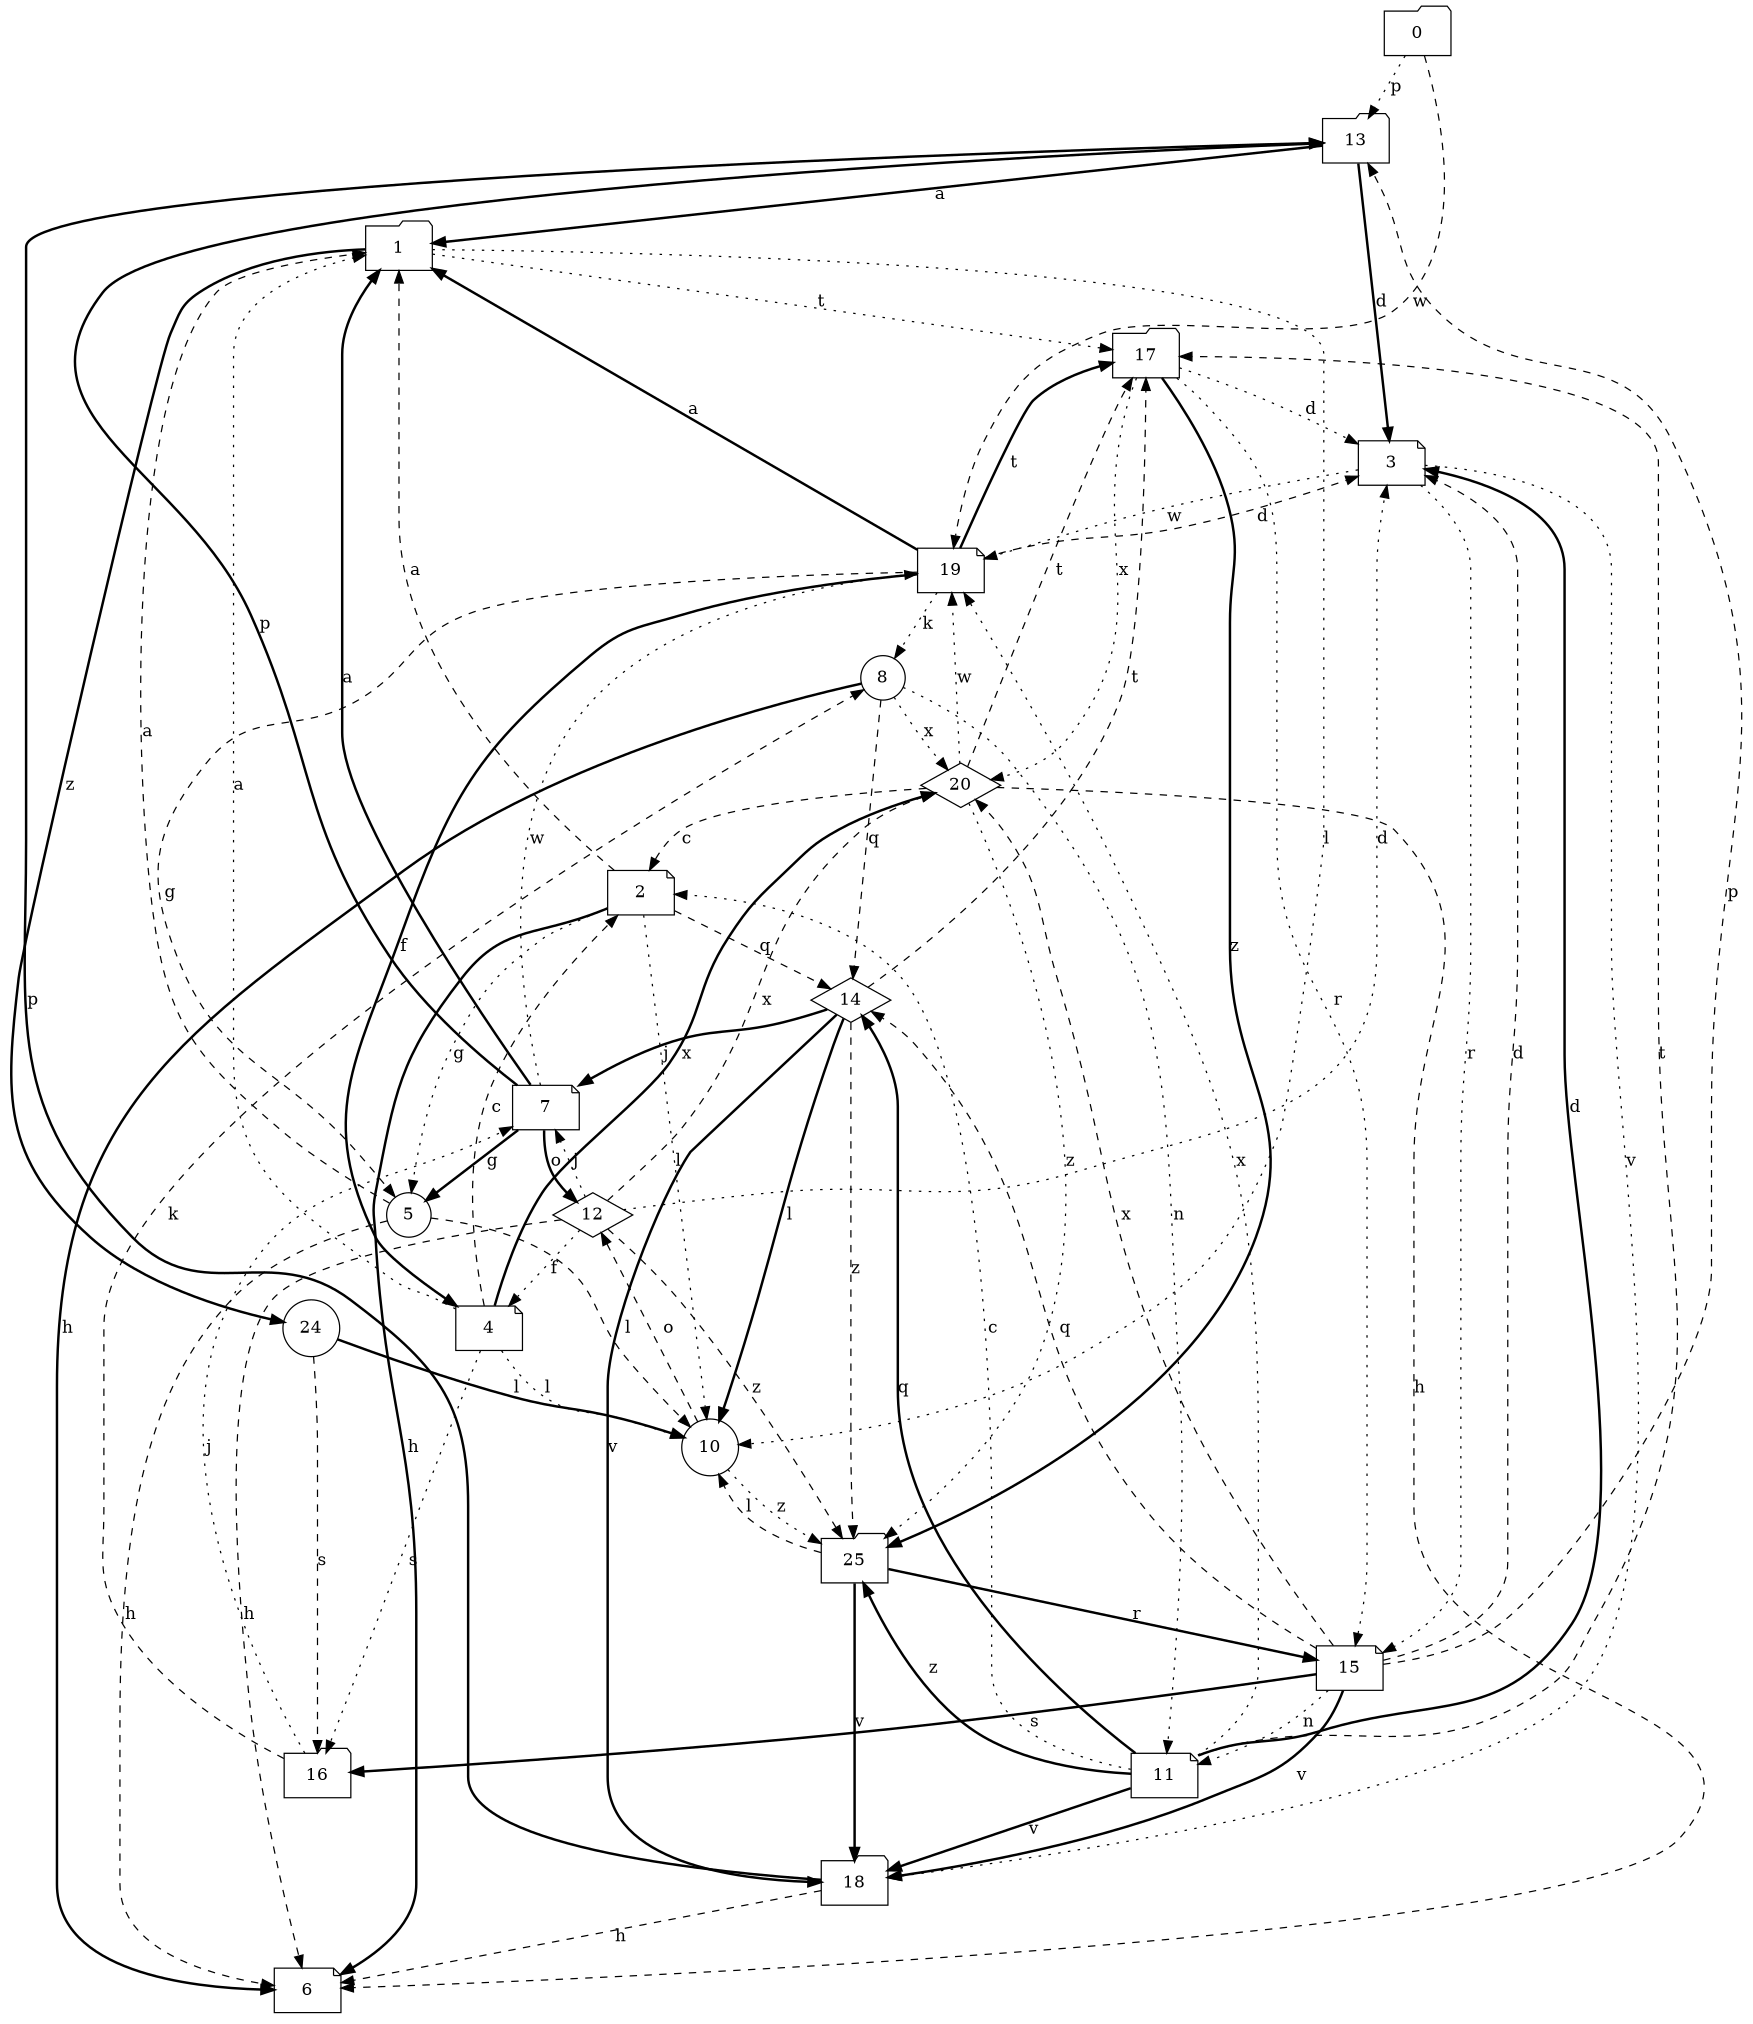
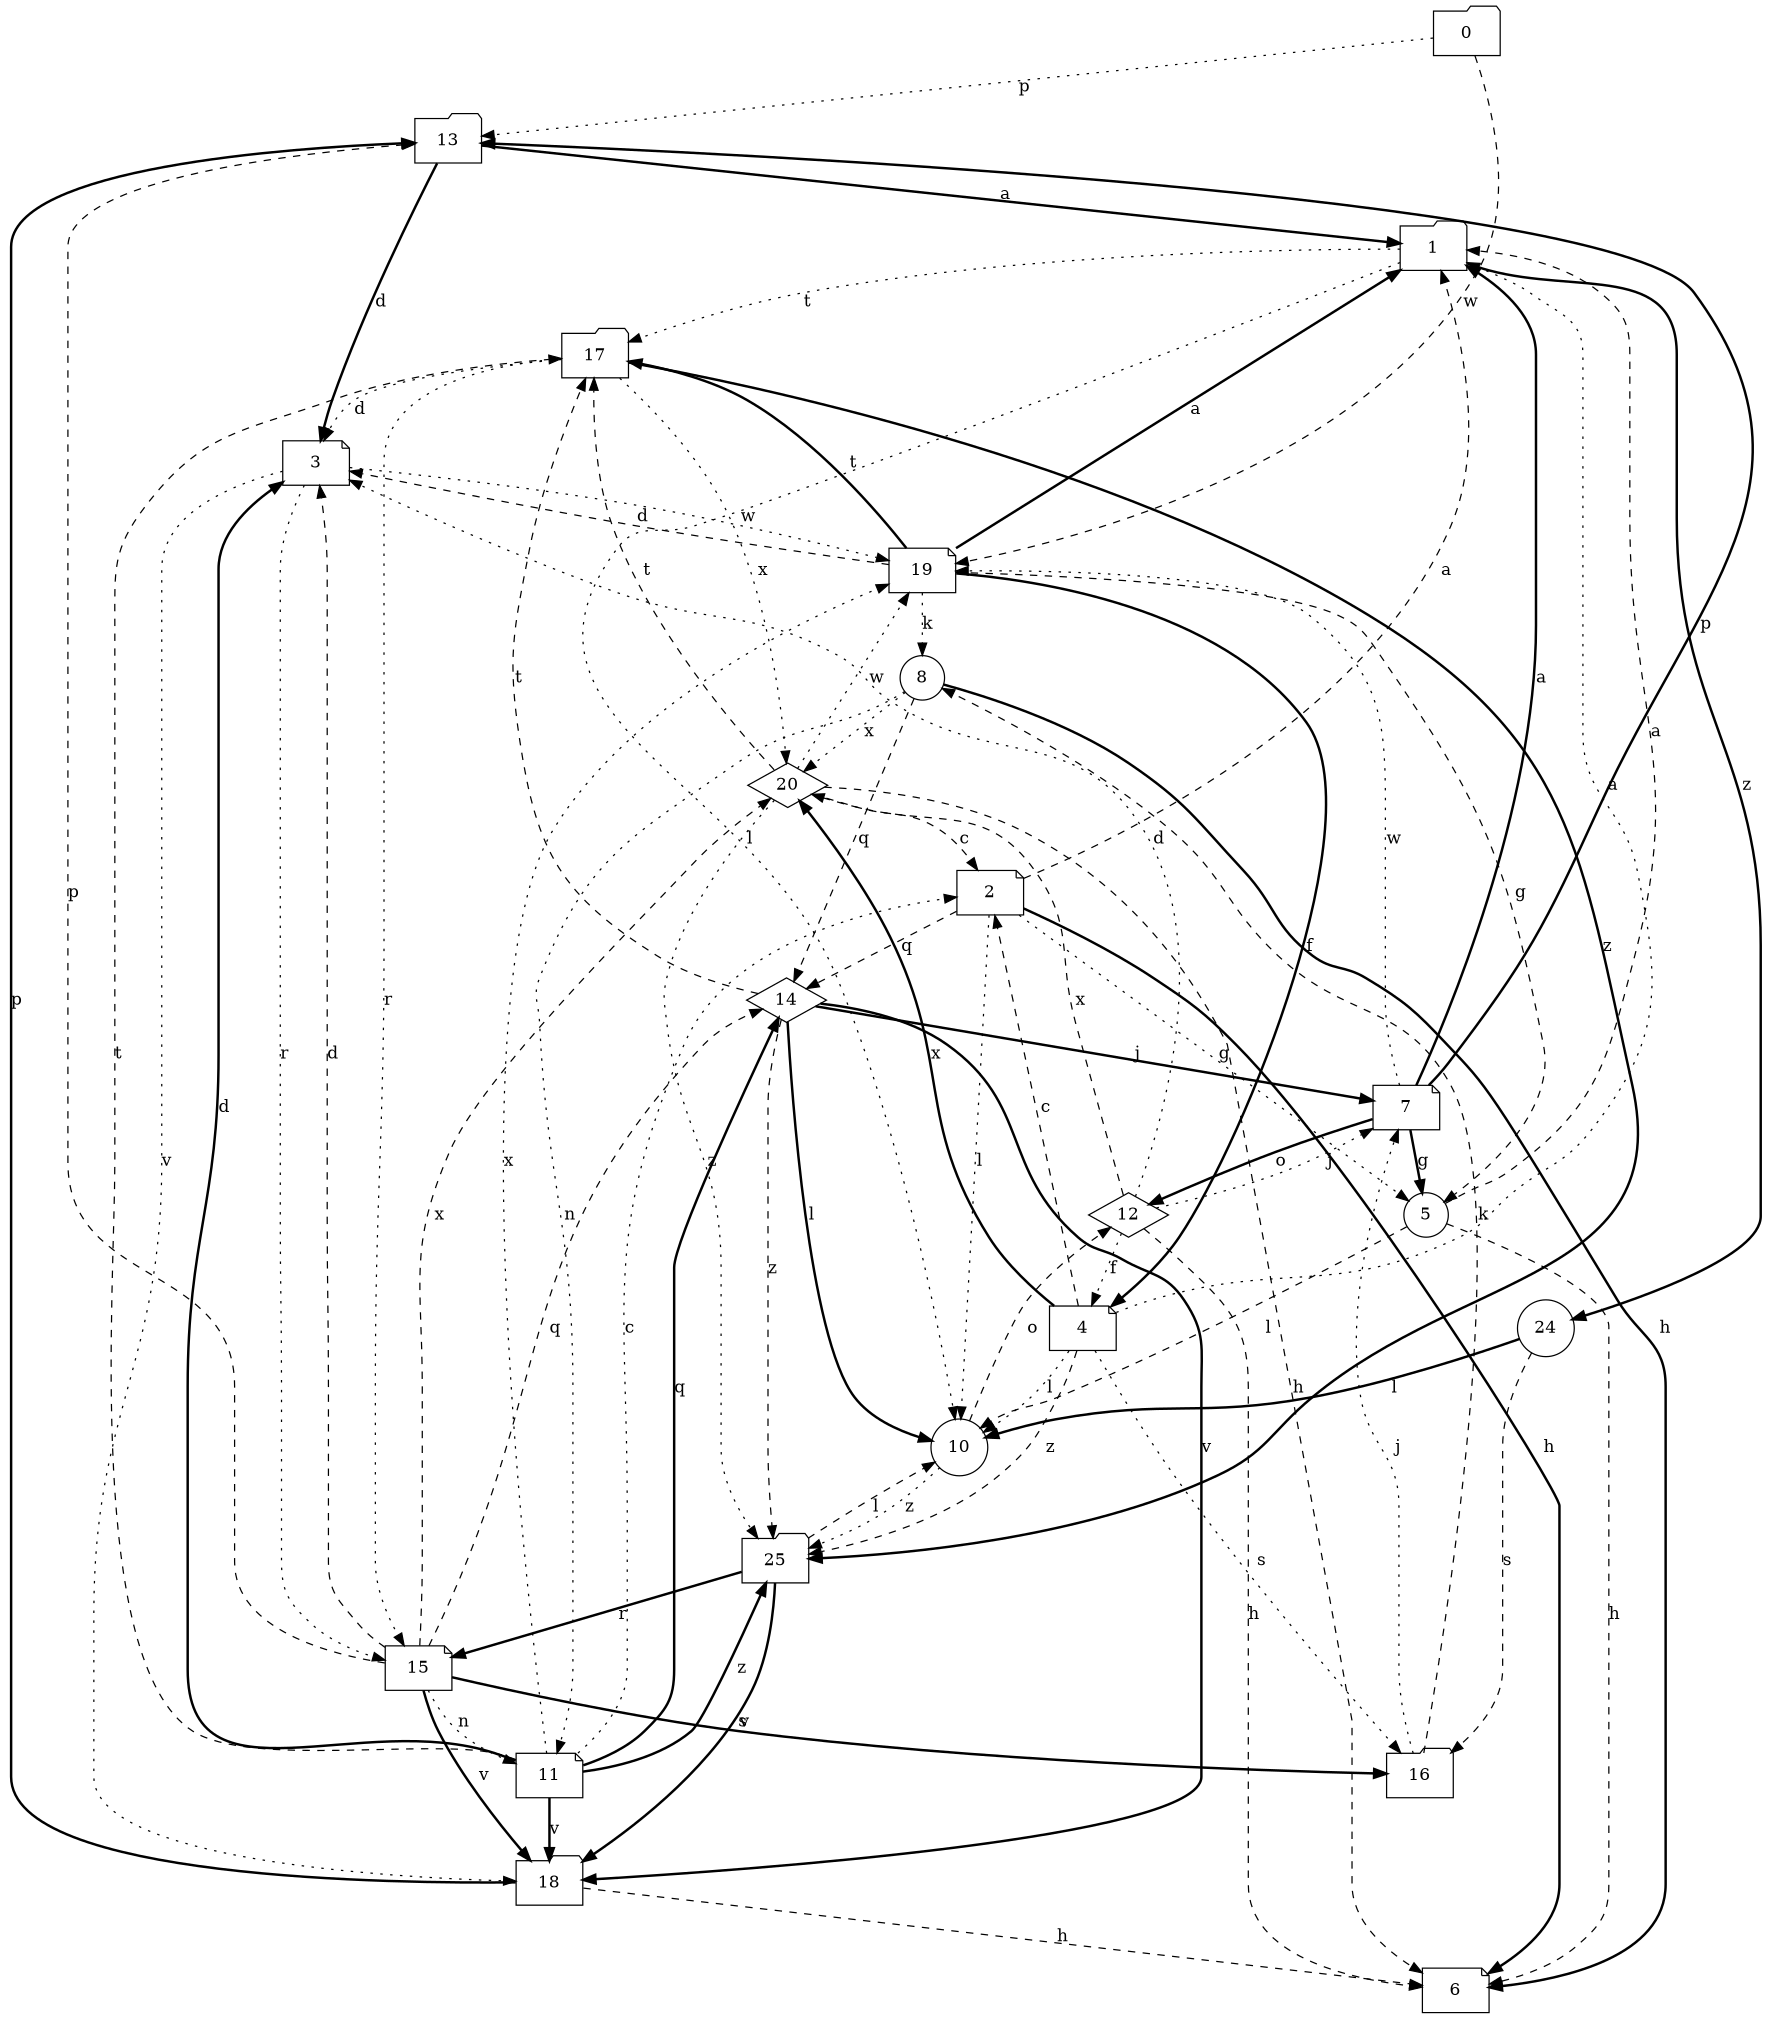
edge "12" -> "25": now "4" -> "25"
